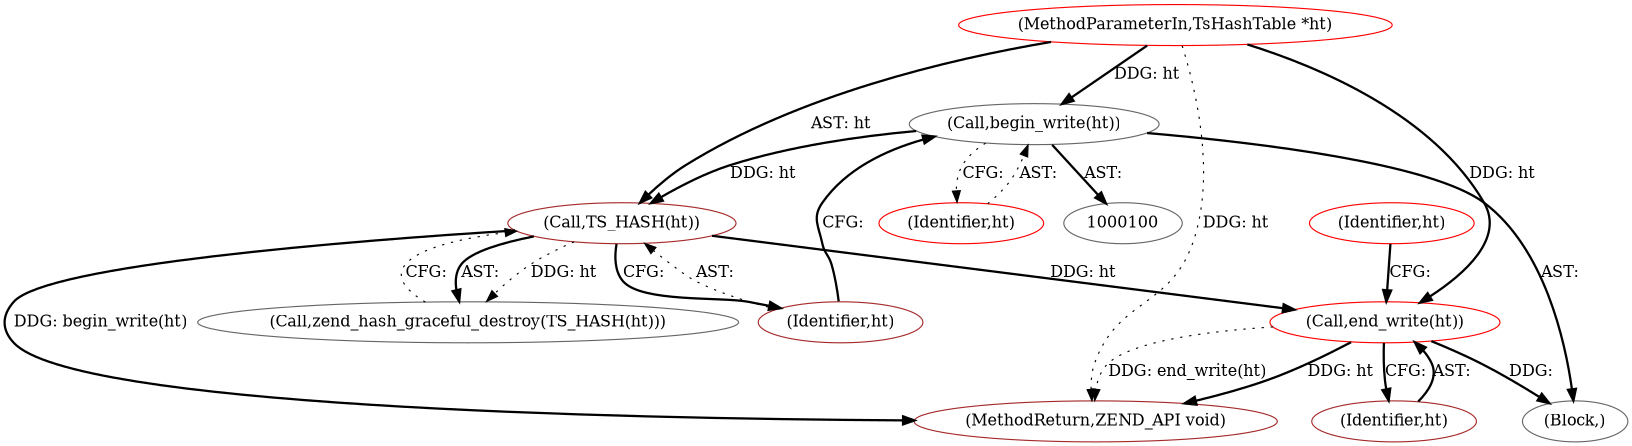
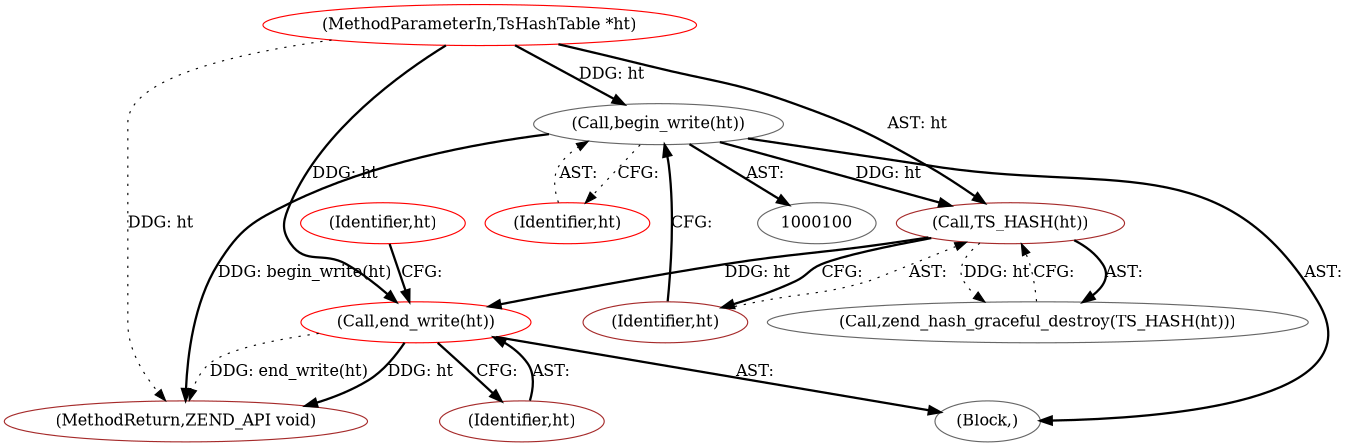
edge "(Call,end_write(ht))" -> "(Block,)": label "DDG: " -> "AST: "
edge "(Call,TS_HASH(ht))" -> "(MethodReturn,ZEND_API void)": now "(Call,begin_write(ht))" -> "(MethodReturn,ZEND_API void)"
